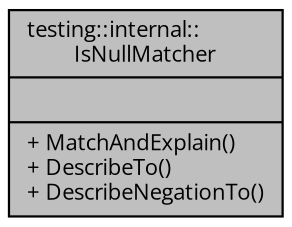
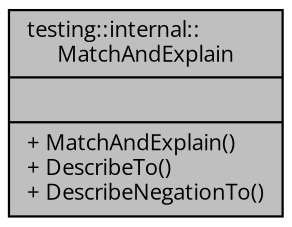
node "testing::internal::": text "IsNullMatcher" -> "MatchAndExplain"
